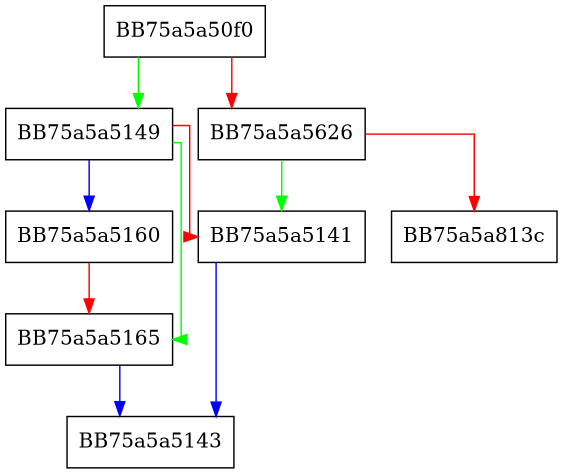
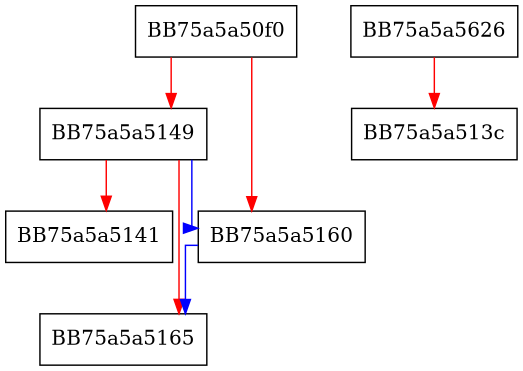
edge "BB75a5a50f0" -> "BB75a5a5149": color green -> red
edge "BB75a5a50f0" -> "BB75a5a5626": now "BB75a5a50f0" -> "BB75a5a5160"
edge "BB75a5a5626" -> "BB75a5a5141": removed
edge "BB75a5a5149" -> "BB75a5a5165": color green -> red
node "BB75a5a813c": label "BB75a5a813c" -> "BB75a5a513c"
edge "BB75a5a5160" -> "BB75a5a5165": color red -> blue
node "BB75a5a5143": removed
